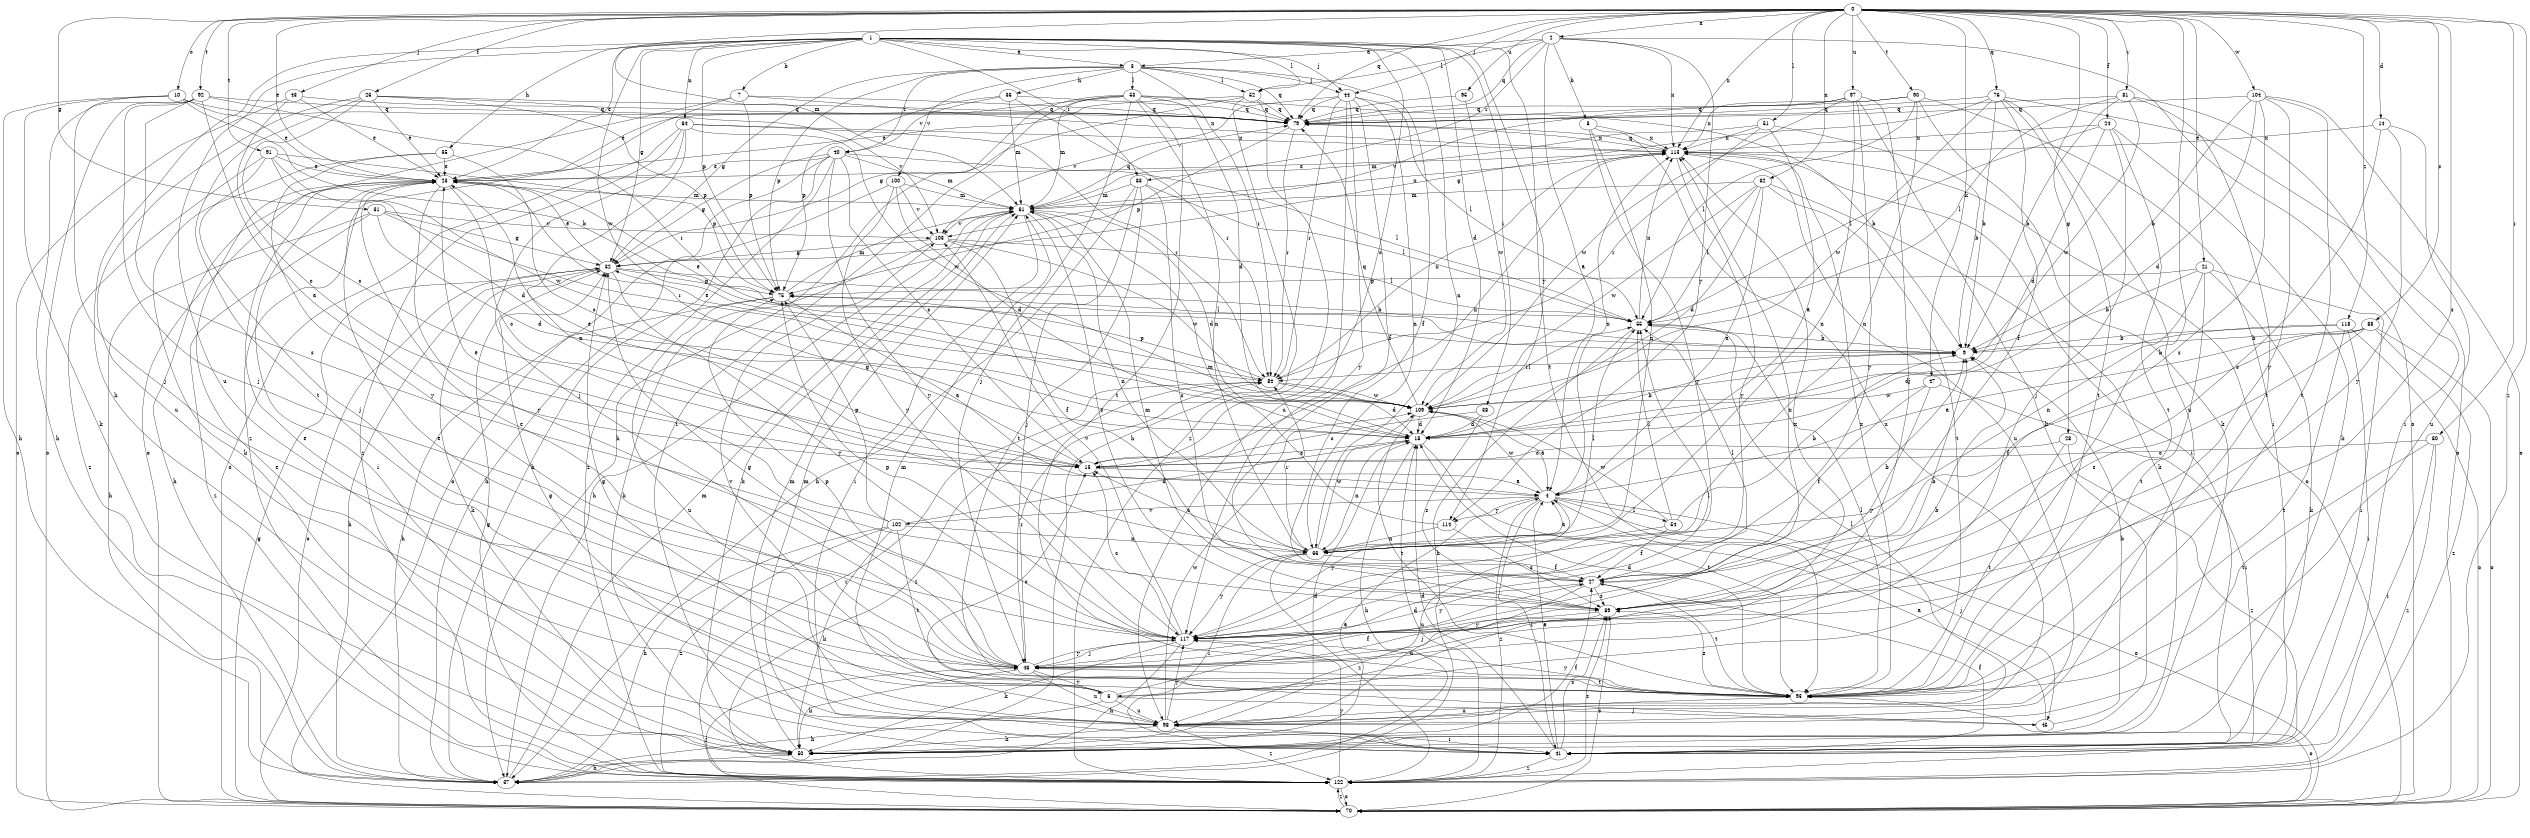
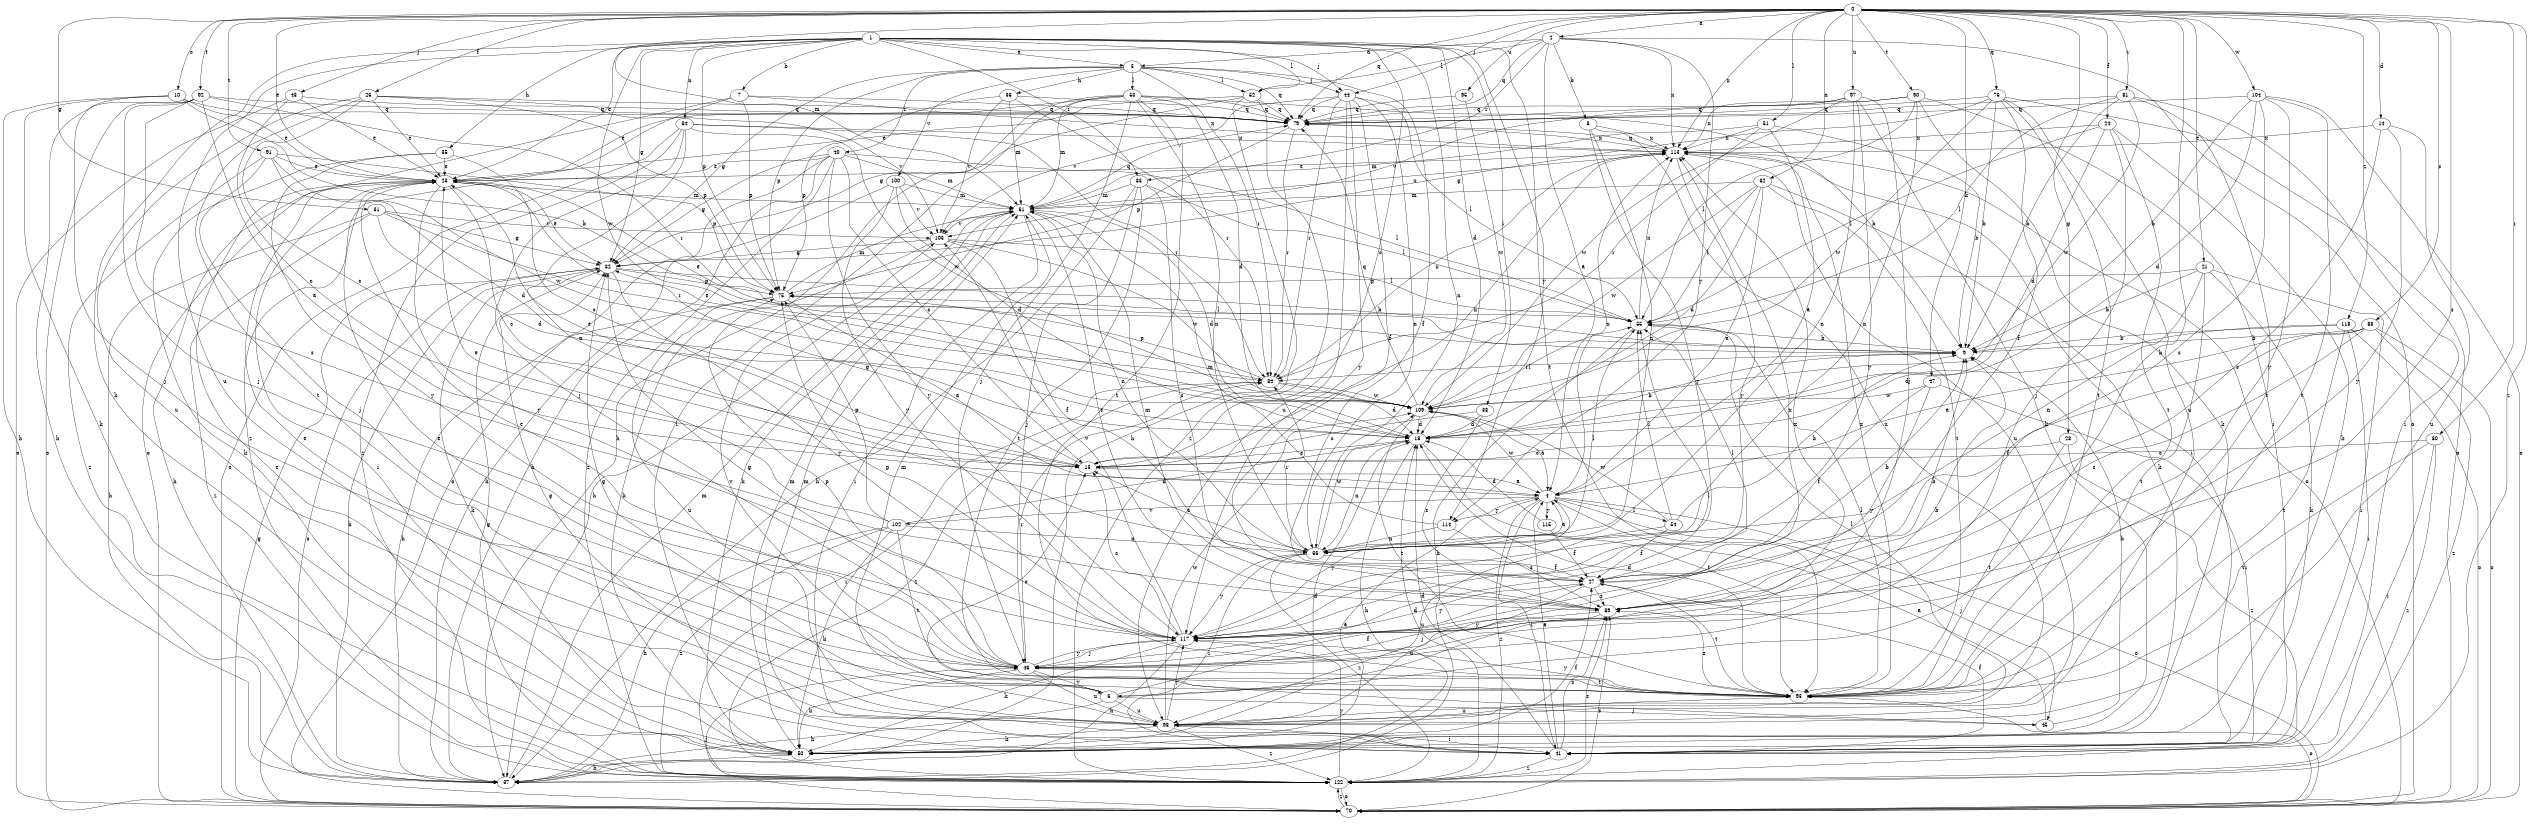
edge "36" -> "40": now "36" -> "103"
edge "32" -> "23": reversed
node "115": added
